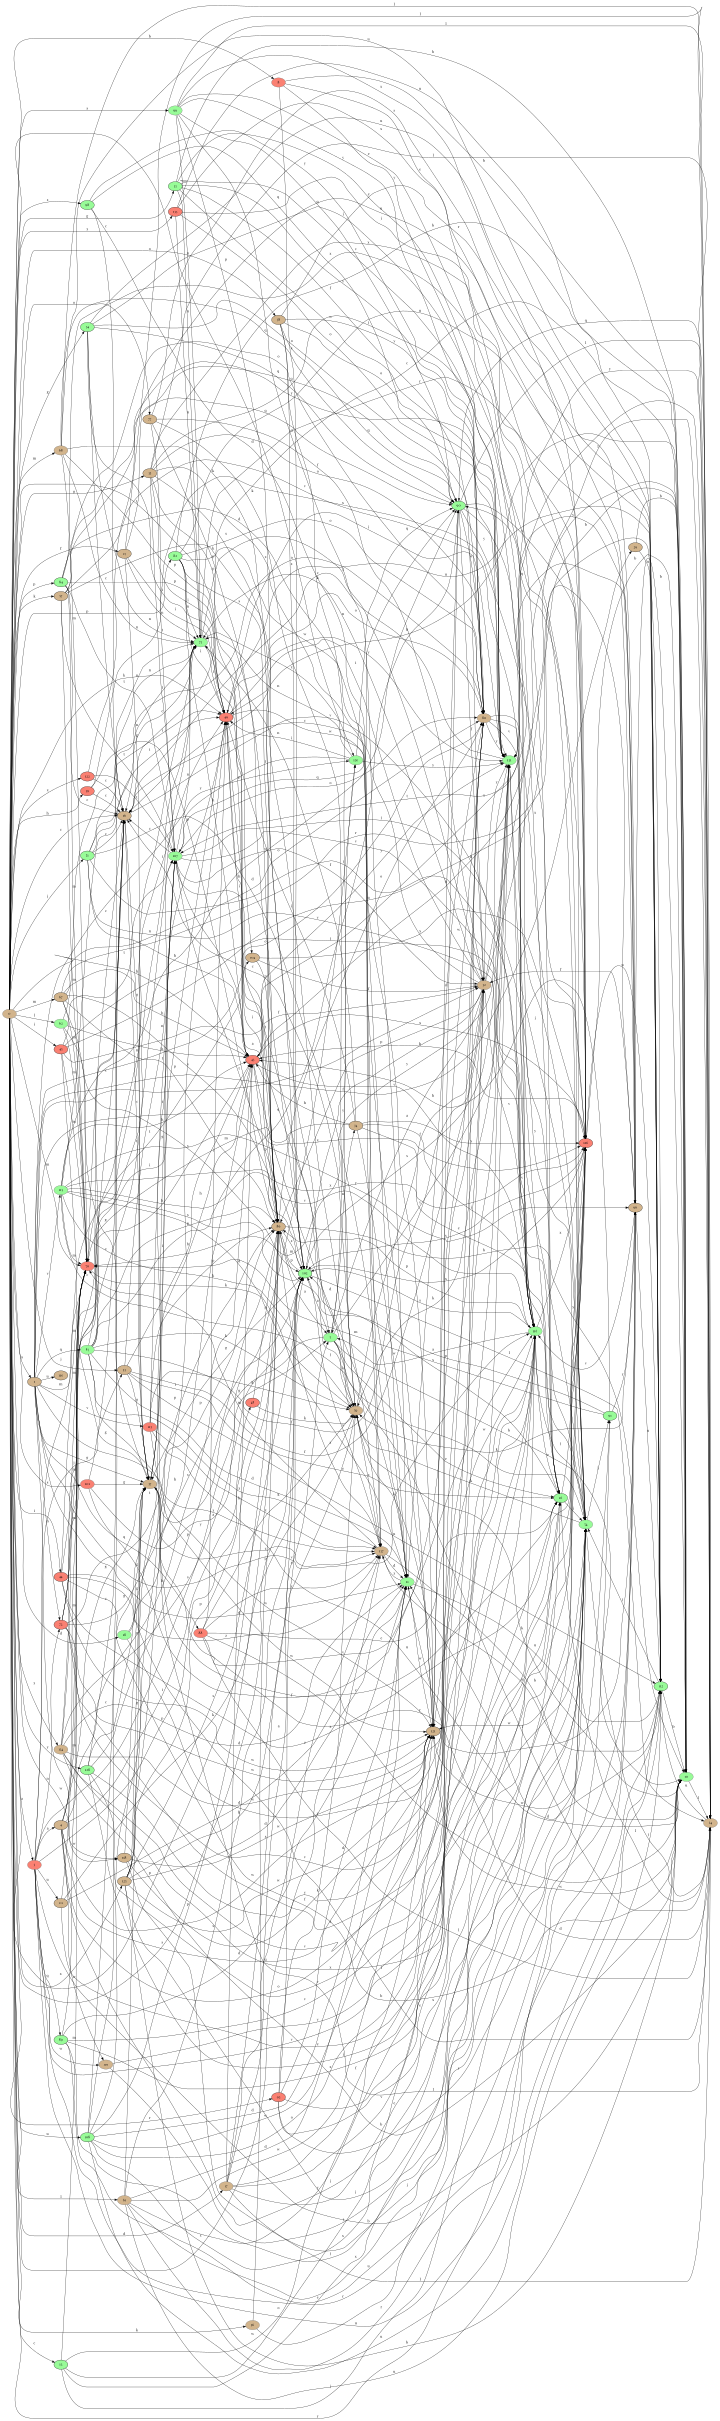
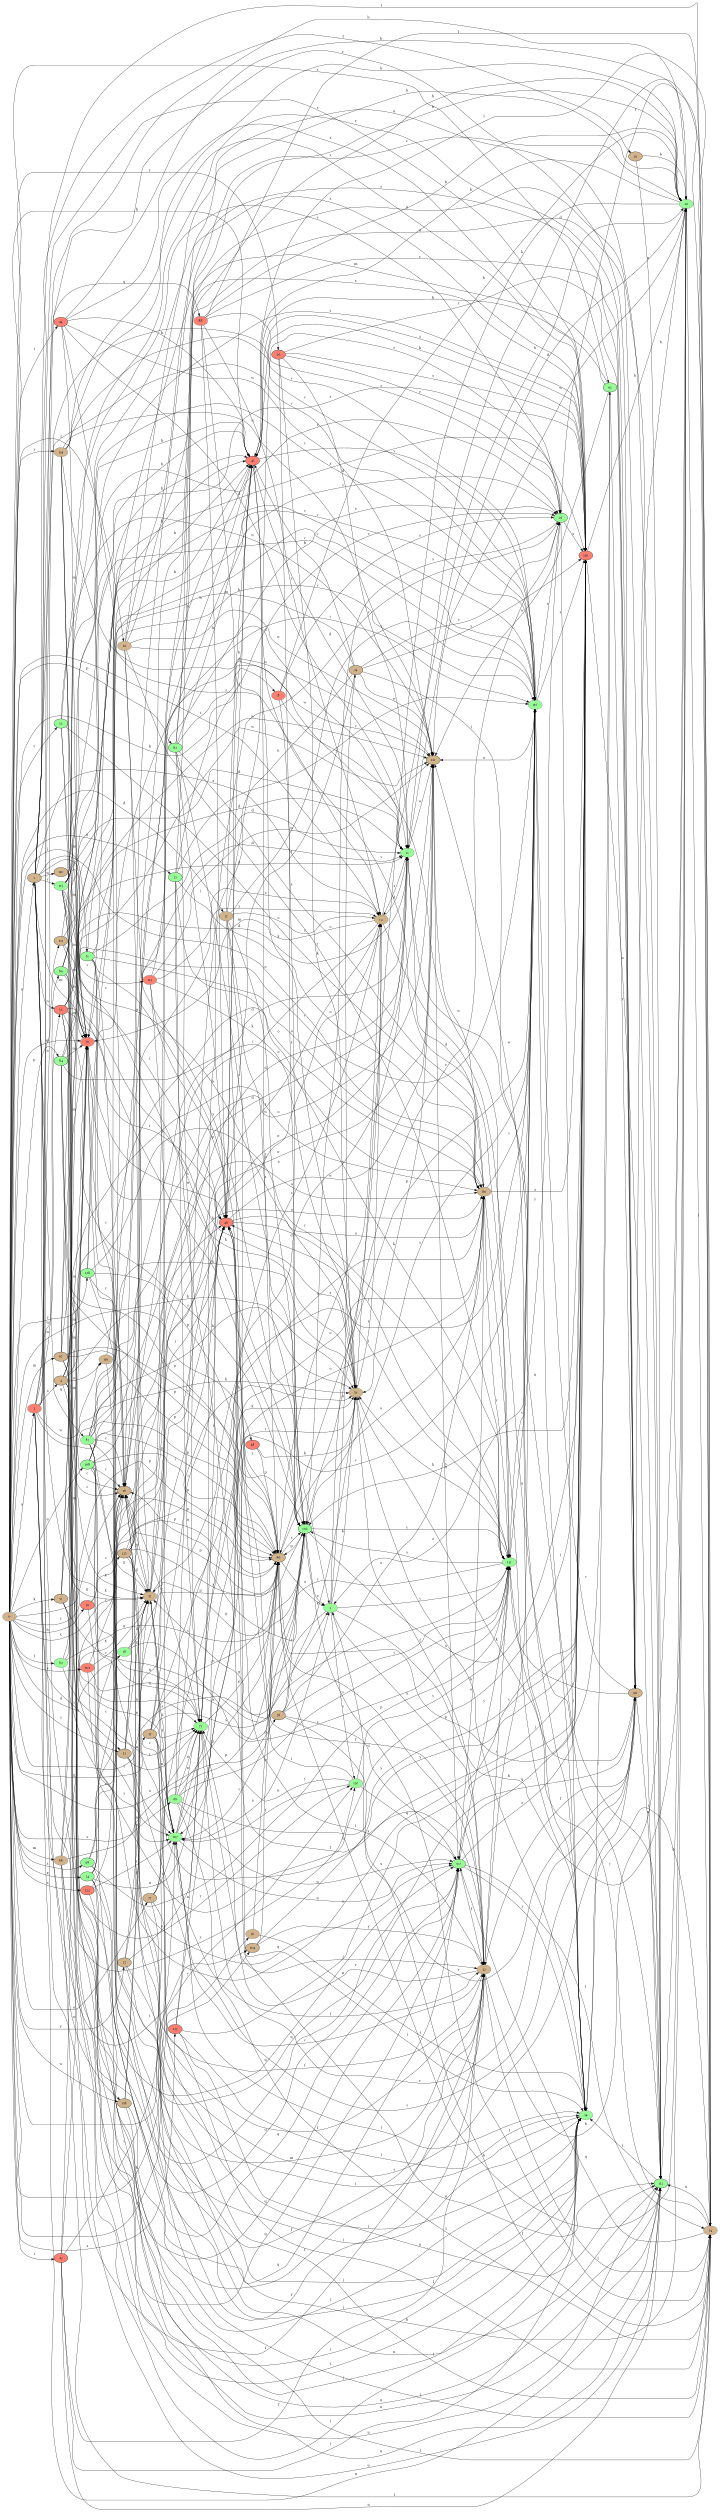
edge "0" -> "49": now "0" -> "59"
